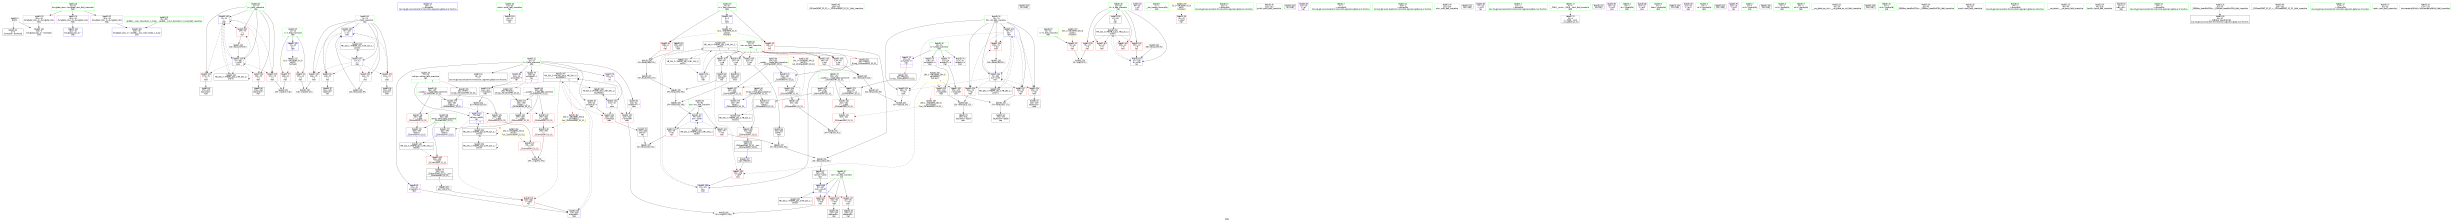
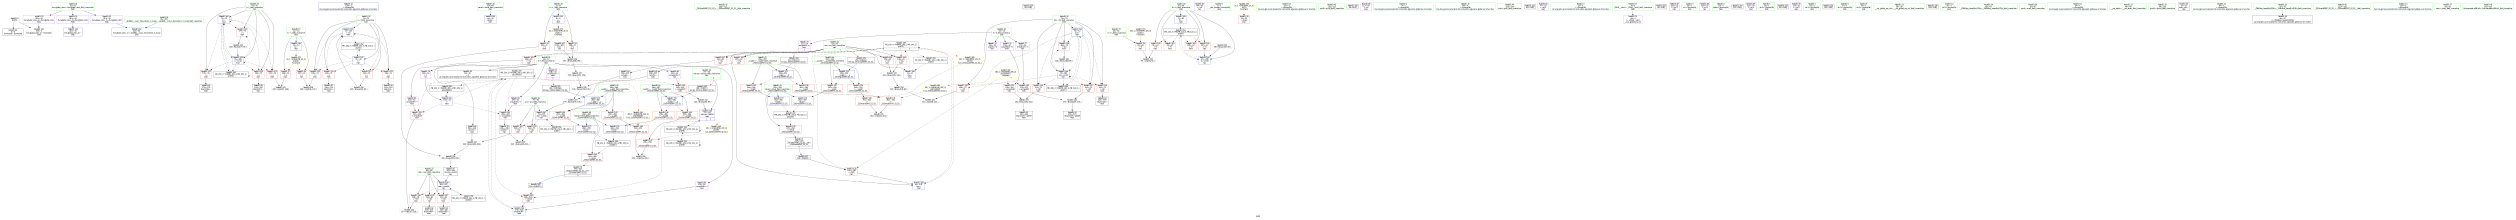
edge "NodeID: 171" -> "NodeID: 139": added
